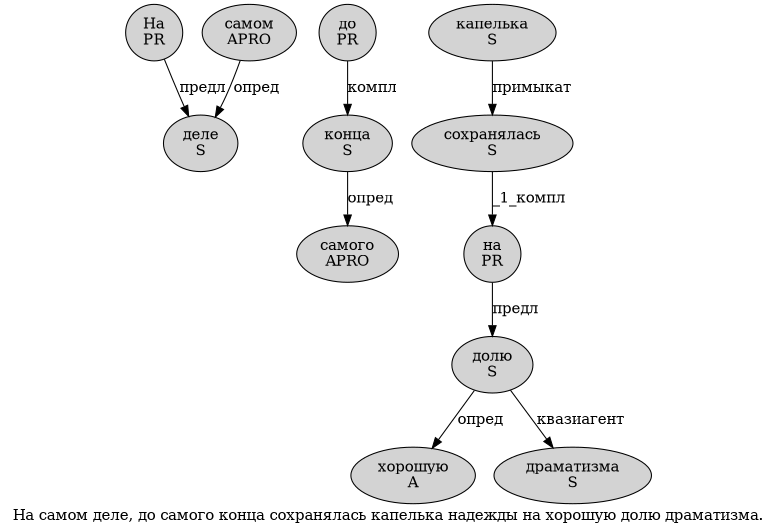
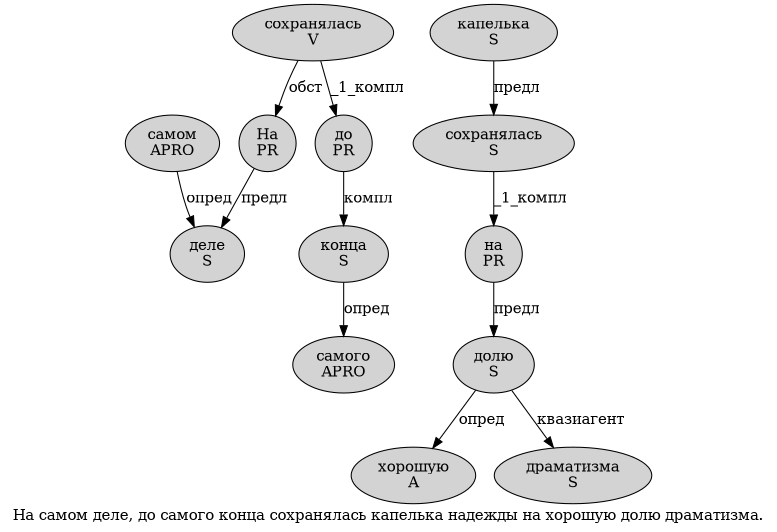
node "сохранялась V": added
edge "капелька S" -> "сохранялась S": label "примыкат" -> "предл"
